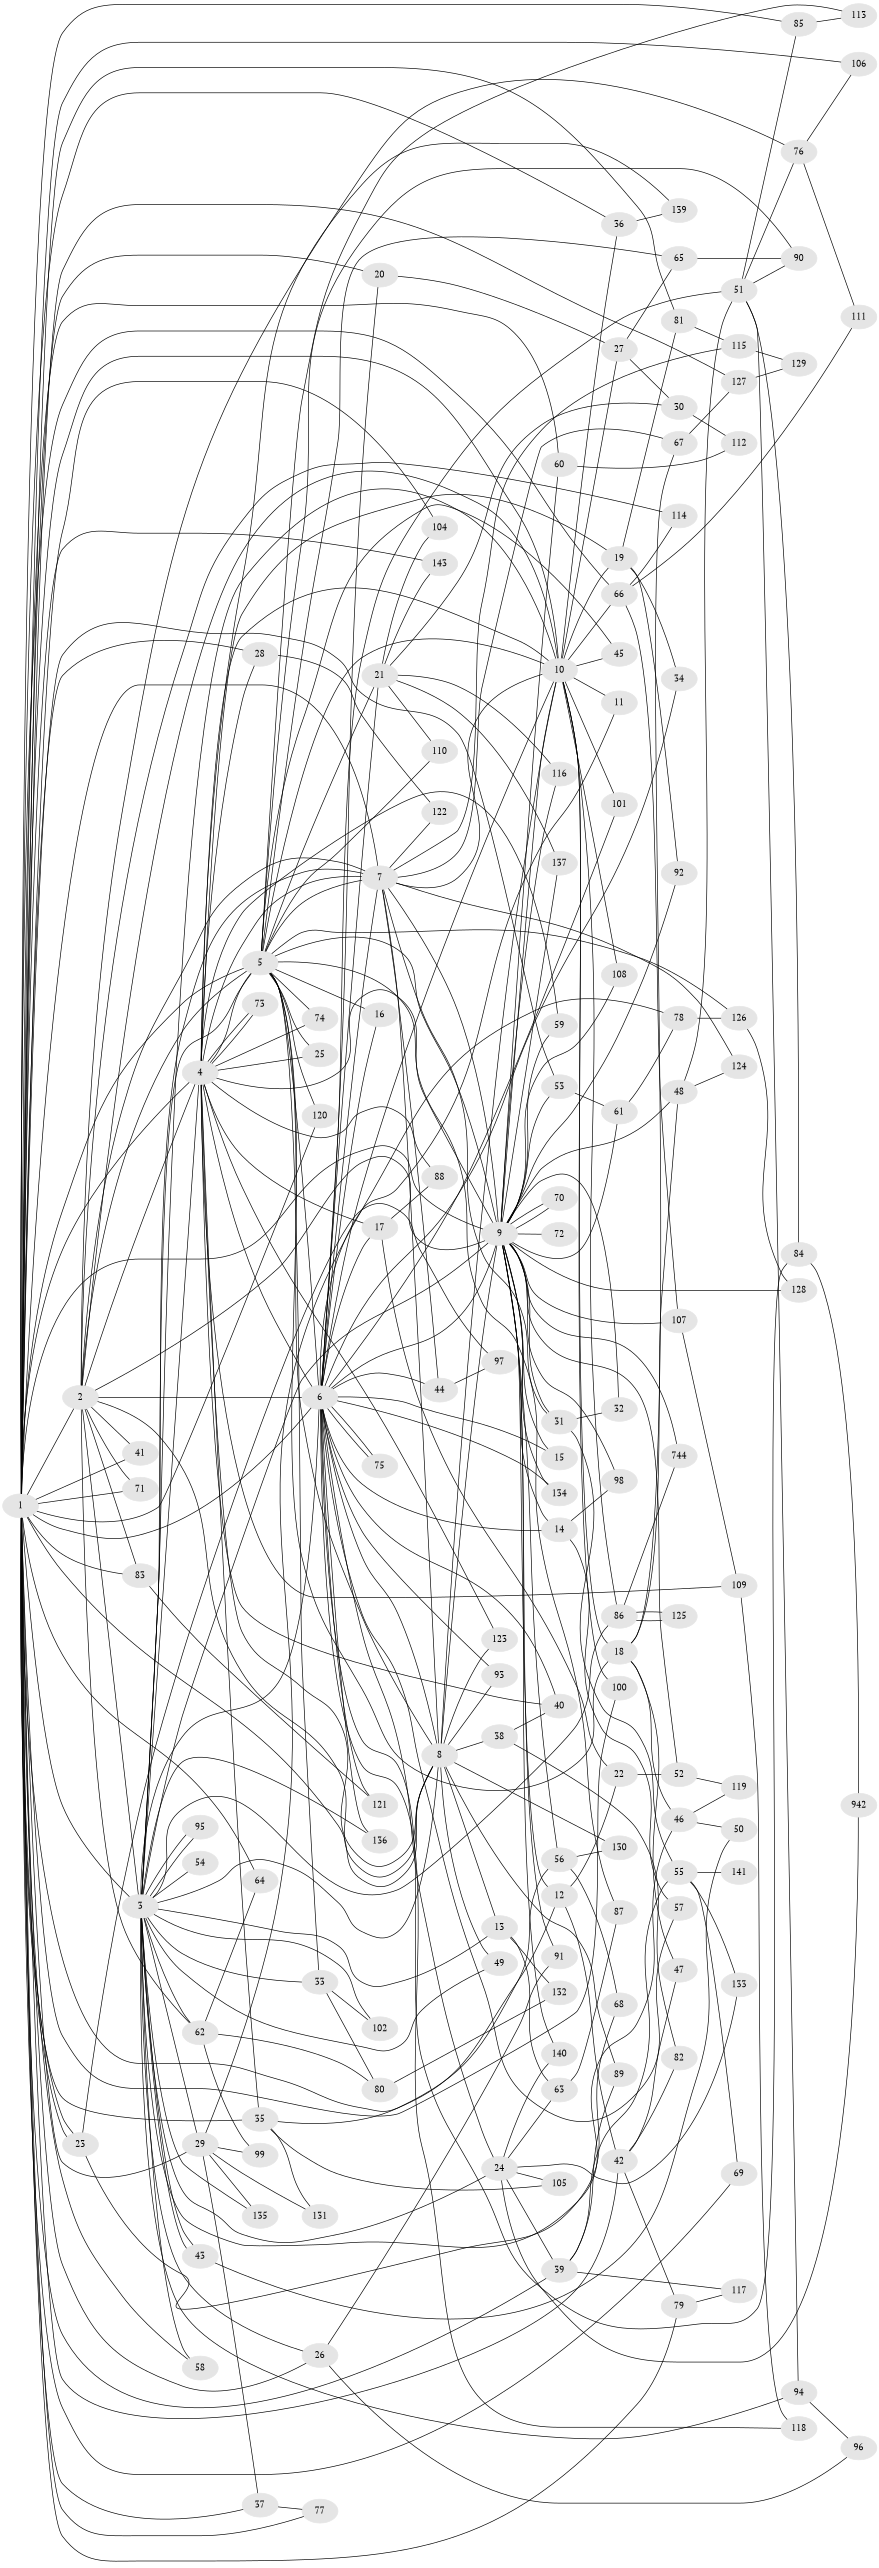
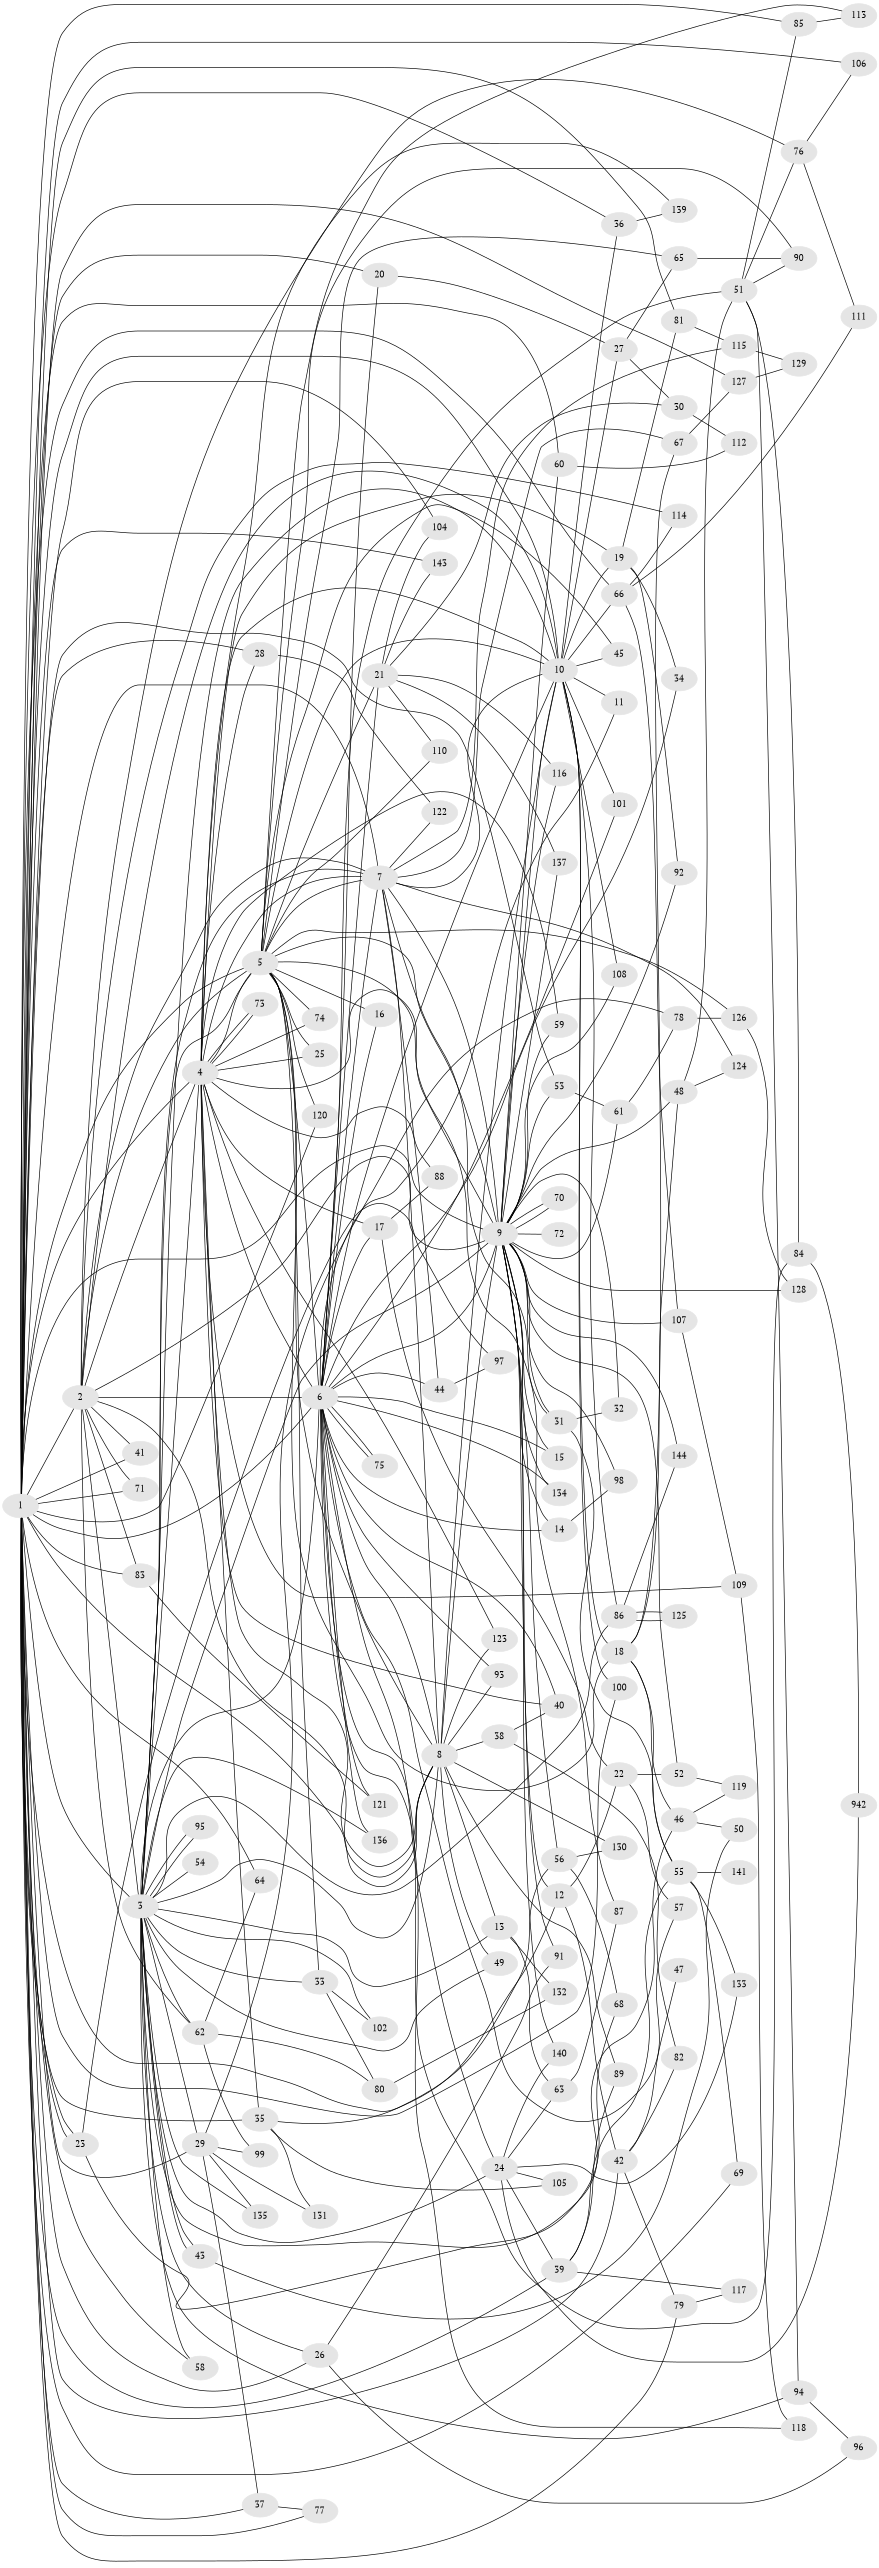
node "744": label "744" -> "144"
edge "14" -- "57": now "22" -- "57"
edge "18" -- "47": now "18" -- "55"
